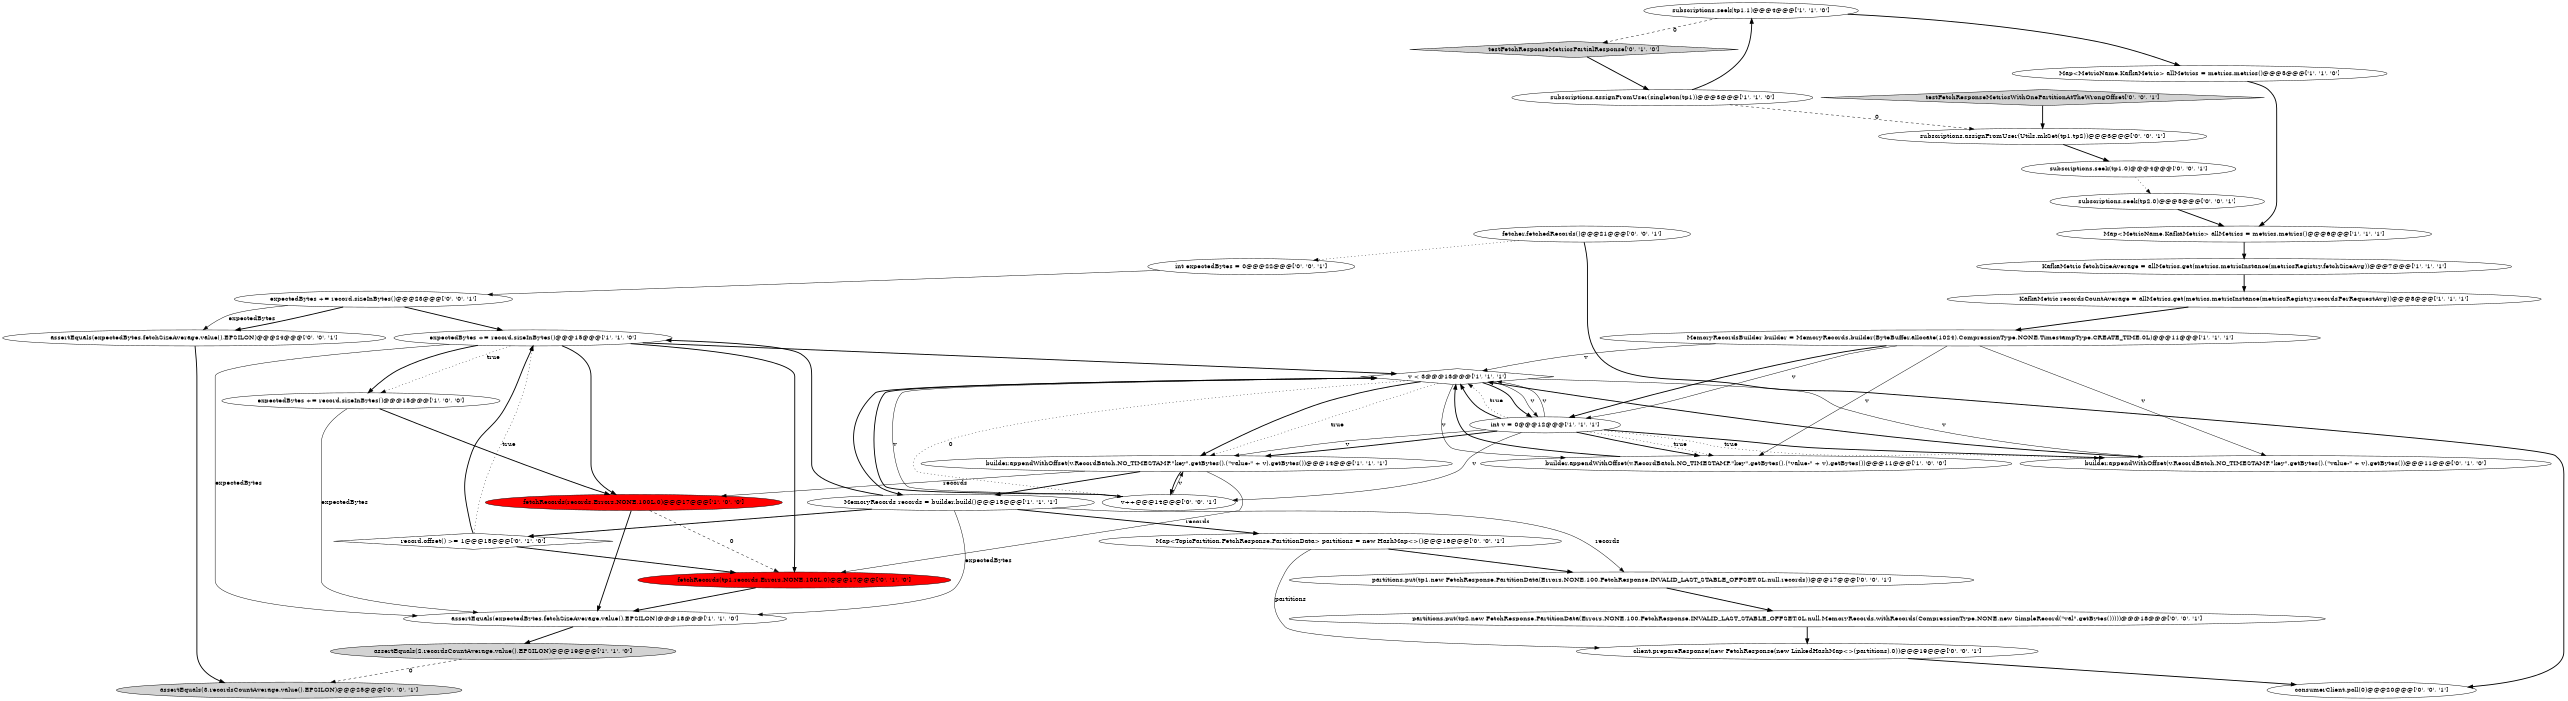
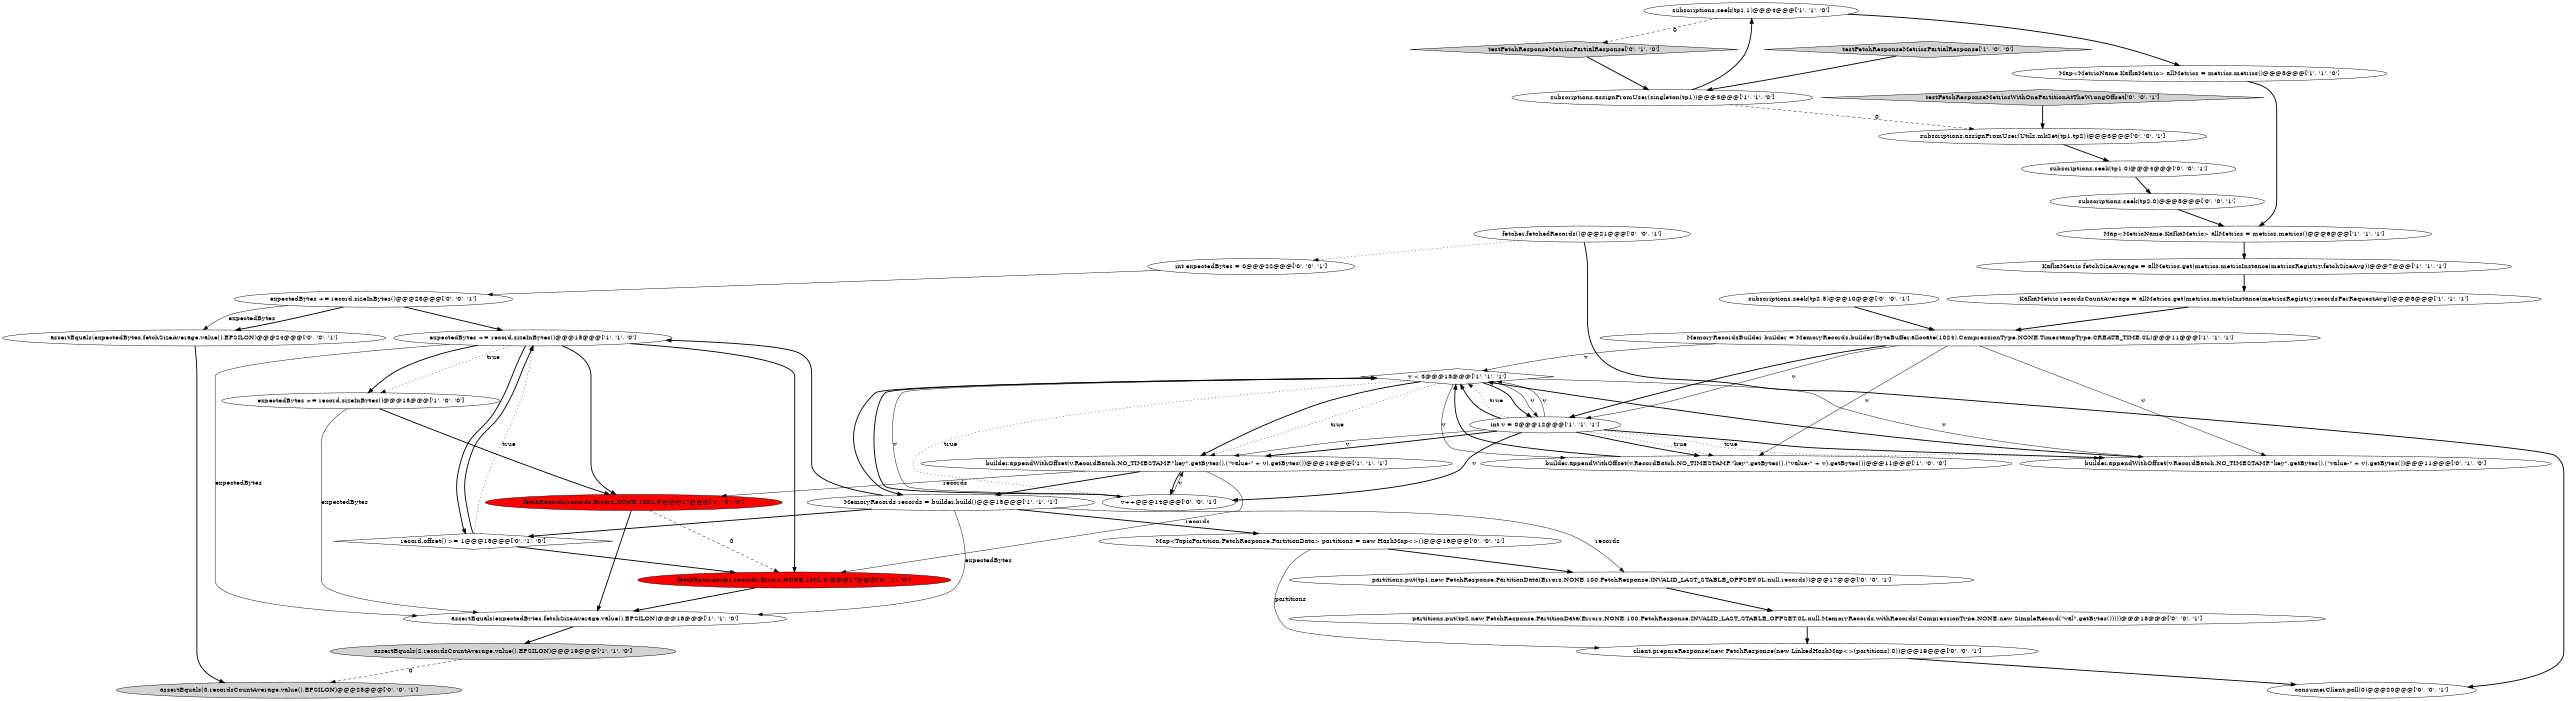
node "testFetchResponseMetricsPartialResponse['1', '0', '0']": added
edge "subscriptions.seek(tp1,0)@@@4@@@['0', '0', '1']" -> "subscriptions.seek(tp2,0)@@@5@@@['0', '0', '1']": style dotted -> bold
node "subscriptions.seek(tp2,5)@@@10@@@['0', '0', '1']": added
edge "expectedBytes += record.sizeInBytes()@@@15@@@['1', '1', '0']" -> "v < 3@@@13@@@['1', '1', '1']": now "expectedBytes += record.sizeInBytes()@@@15@@@['1', '1', '0']" -> "record.offset() >= 1@@@15@@@['0', '1', '0']"
edge "v < 3@@@13@@@['1', '1', '1']" -> "v++@@@14@@@['0', '0', '1']": label "0" -> "true"
edge "int v = 0@@@12@@@['1', '1', '1']" -> "v++@@@14@@@['0', '0', '1']": style solid -> bold
